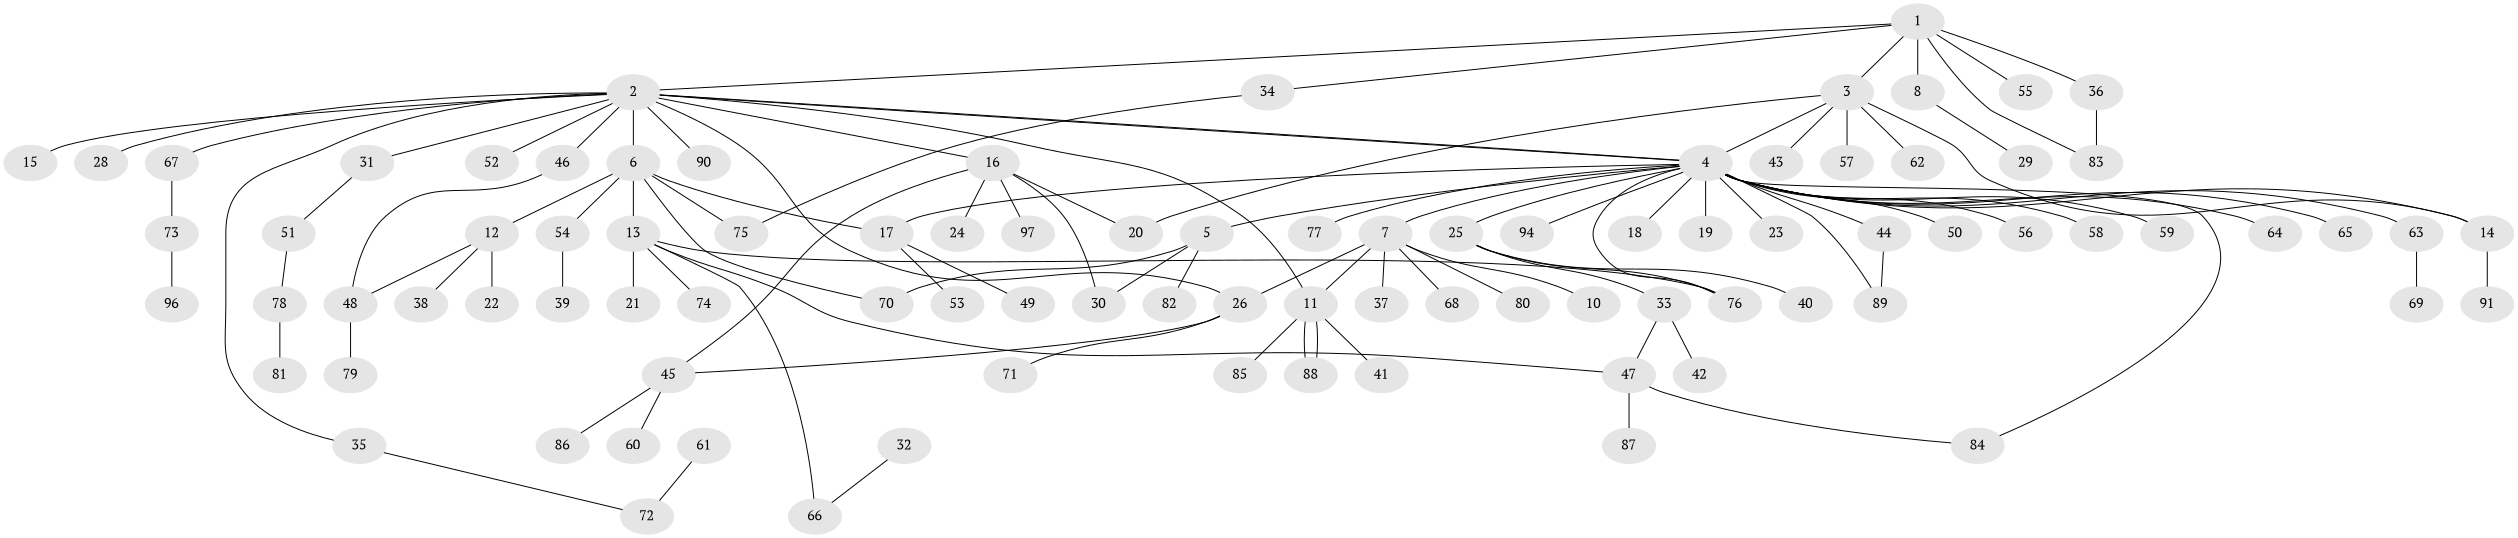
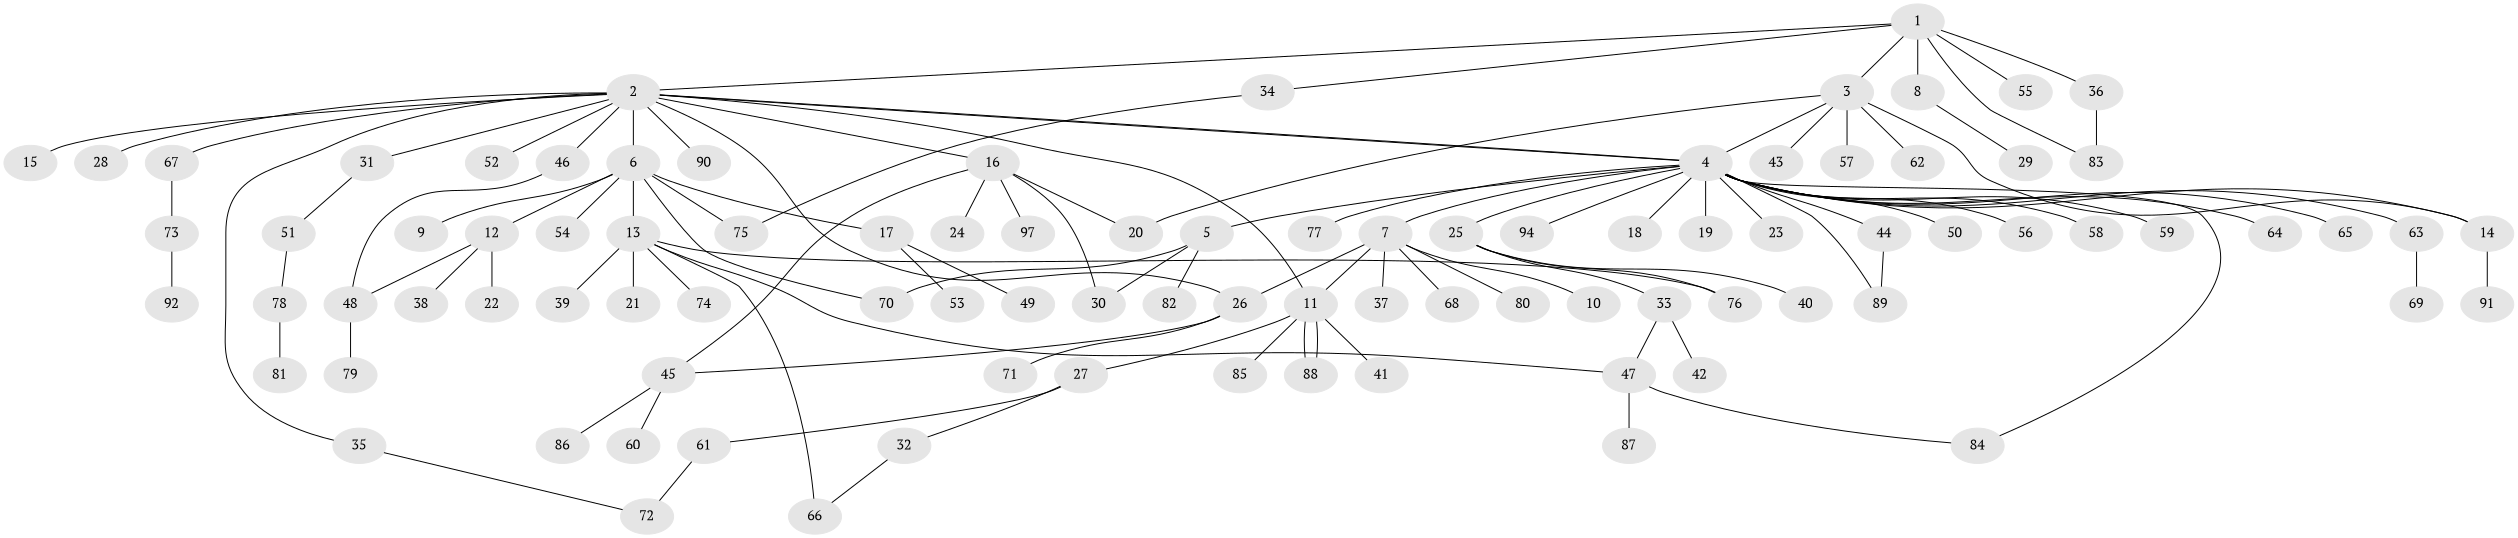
edge "4" -- "17": removed
node "9": added
edge "4" -- "76": removed
edge "54" -- "39": now "13" -- "39"
node "96": label "96" -> "92"
node "27": added
